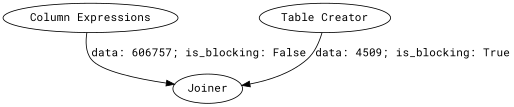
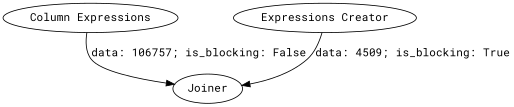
node "Table Creator": label "Table Creator" -> "Expressions Creator"
edge "Column Expressions" -> "Joiner": label "data: 606757; is_blocking: False" -> "data: 106757; is_blocking: False"
